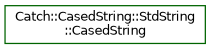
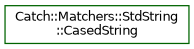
node "Catch::CasedString::StdString ::CasedString": label "Catch::CasedString::StdString ::CasedString" -> "Catch::Matchers::StdString ::CasedString"
